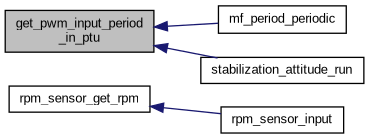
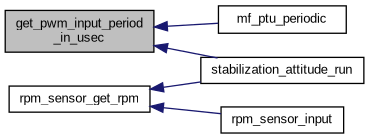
node "mf_period_periodic": label "mf_period_periodic" -> "mf_ptu_periodic"
node "get_pwm_input_period _in_ptu": label "get_pwm_input_period _in_ptu" -> "get_pwm_input_period _in_usec"
edge "stabilization_attitude_run" -> "rpm_sensor_get_rpm": added
